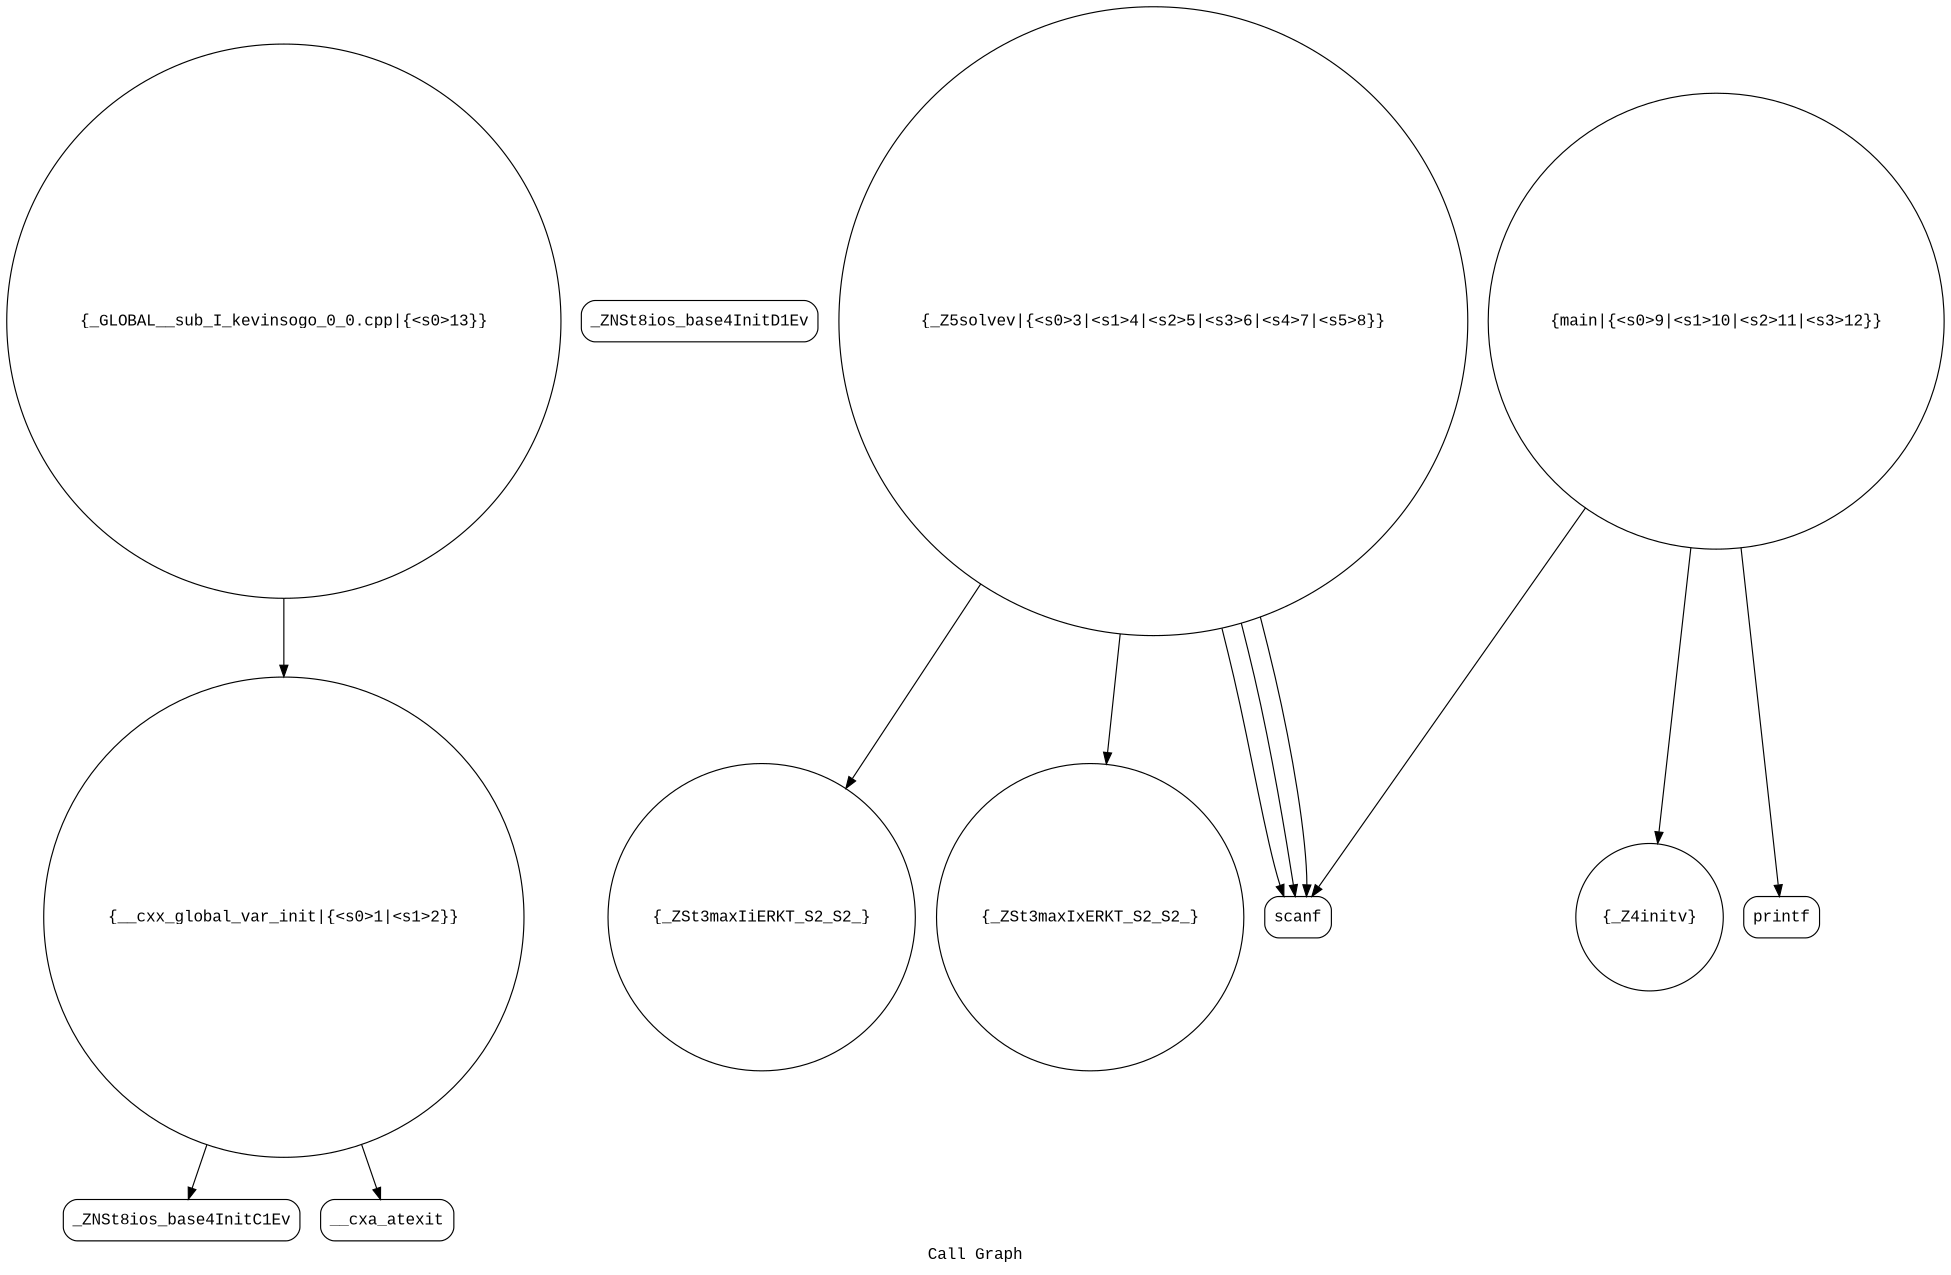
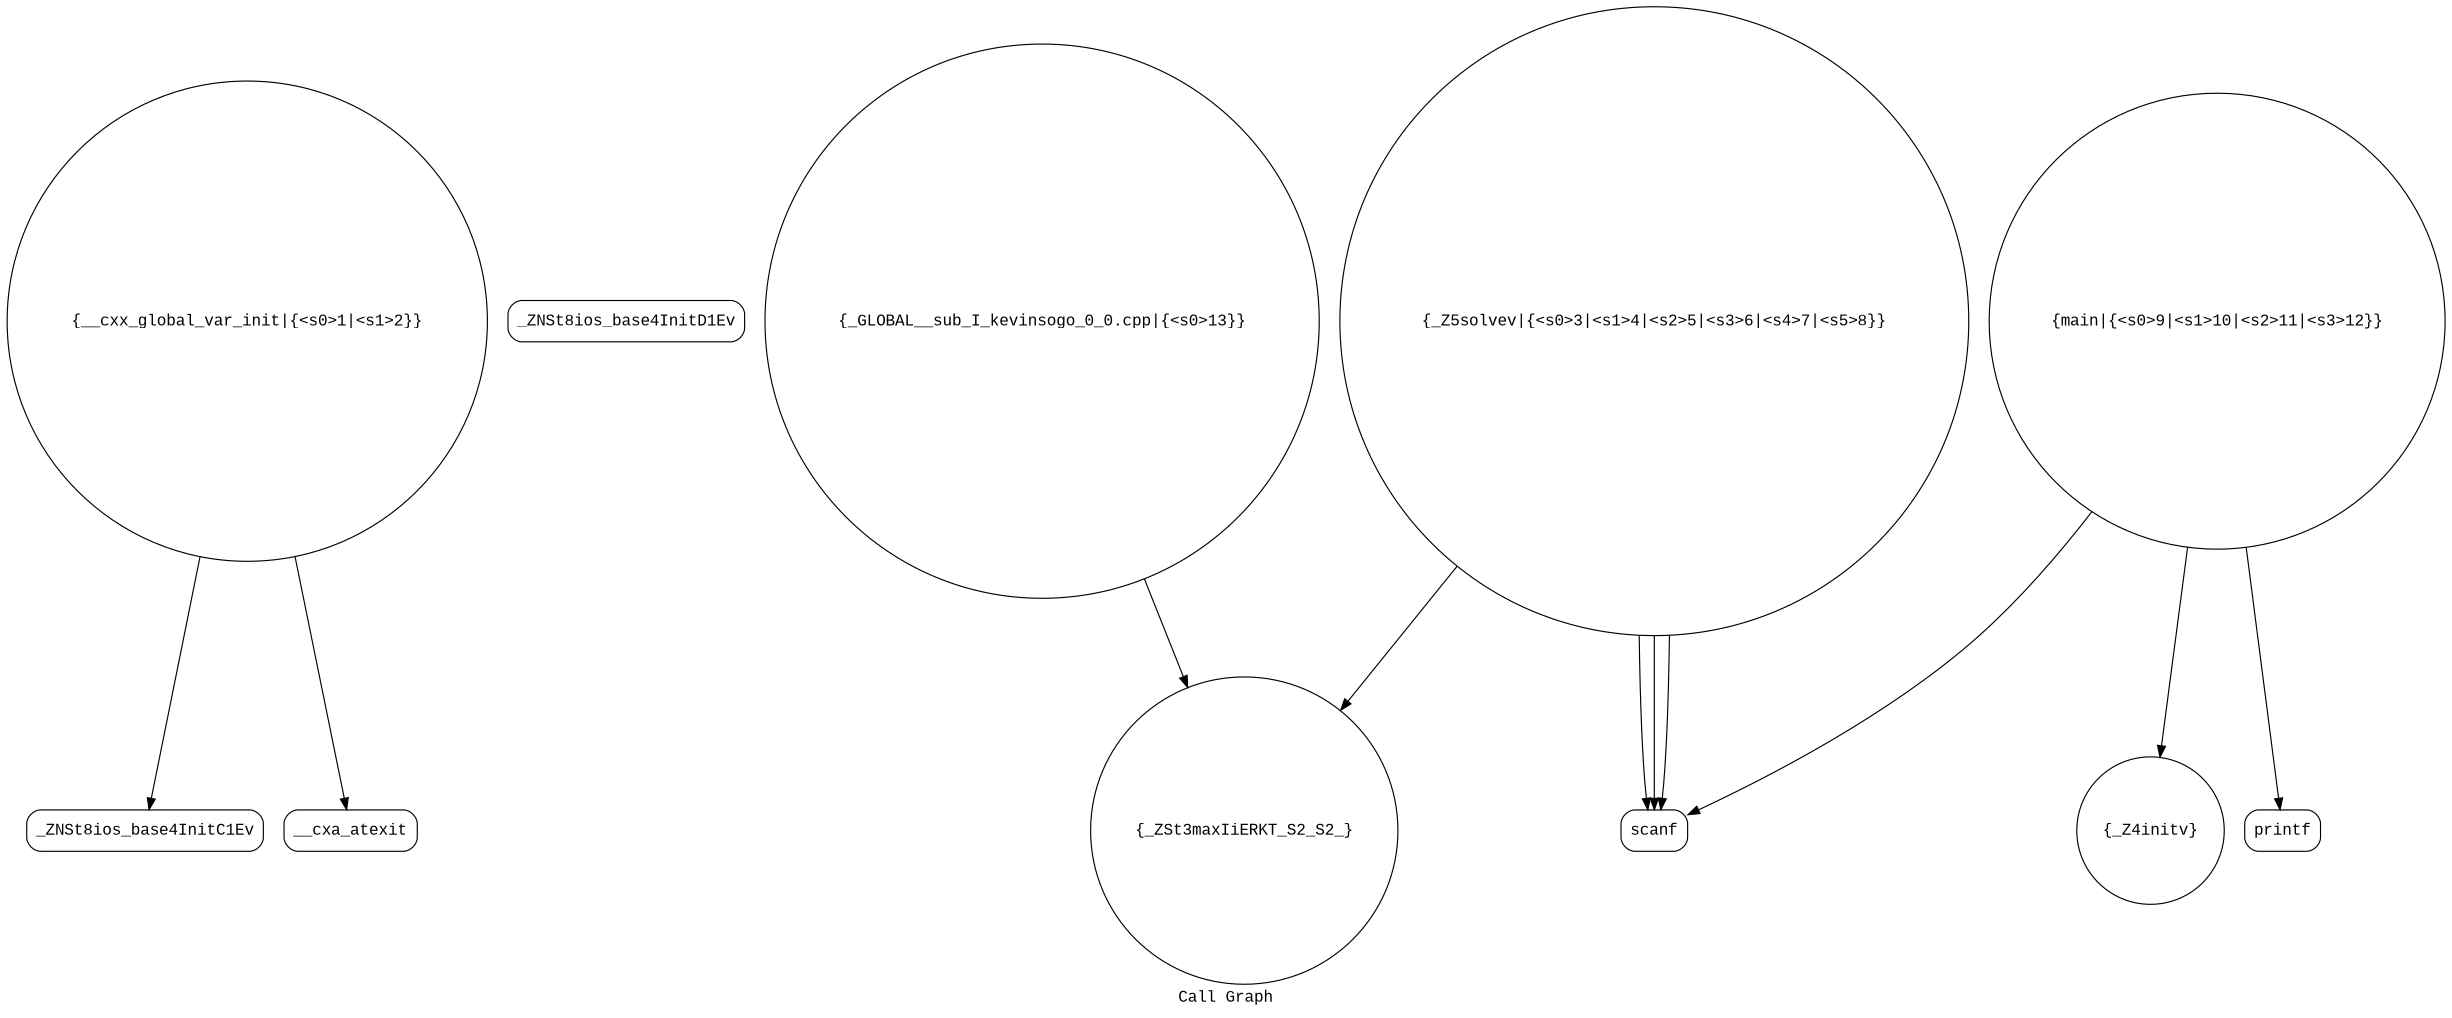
edge "{_GLOBAL__sub_I_kevinsogo_0_0.cpp|{<s0>13}}" -> "{__cxx_global_var_init|{<s0>1|<s1>2}}": now "{_GLOBAL__sub_I_kevinsogo_0_0.cpp|{<s0>13}}" -> "{_ZSt3maxIiERKT_S2_S2_}"
node "{_ZSt3maxIxERKT_S2_S2_}": removed
